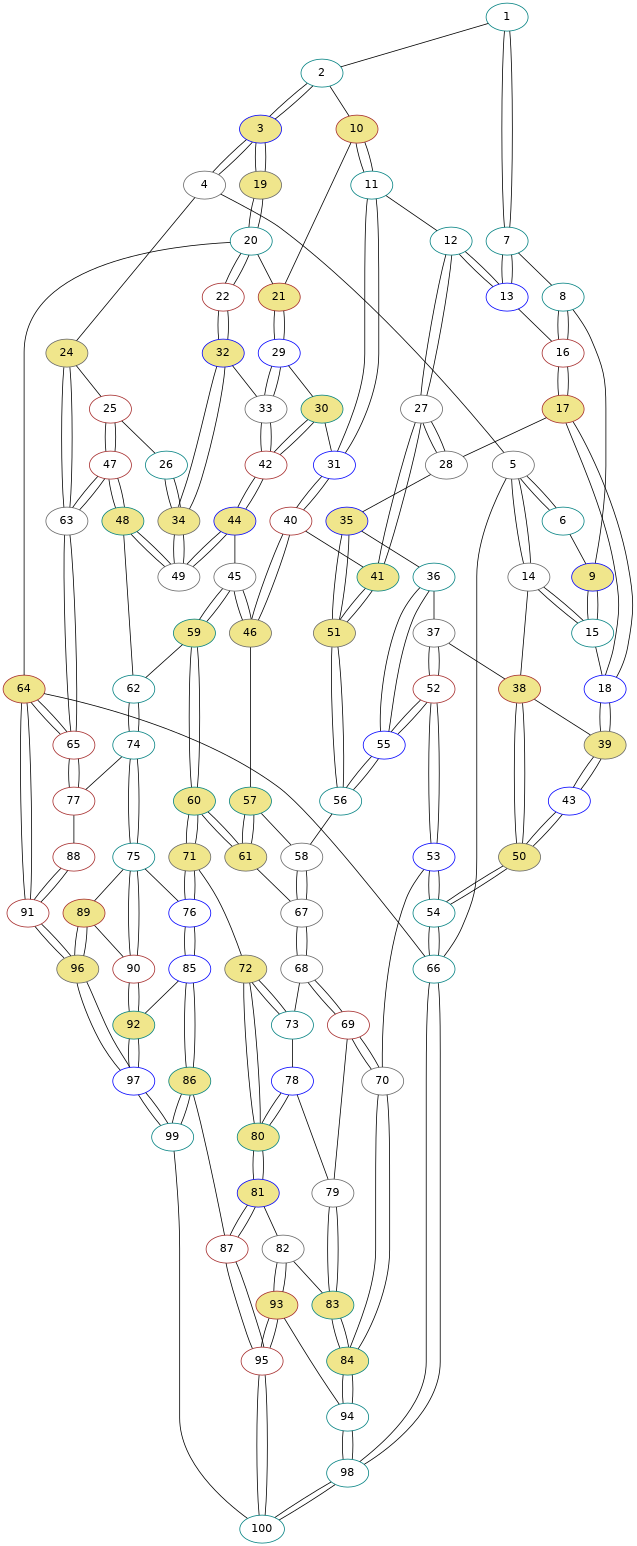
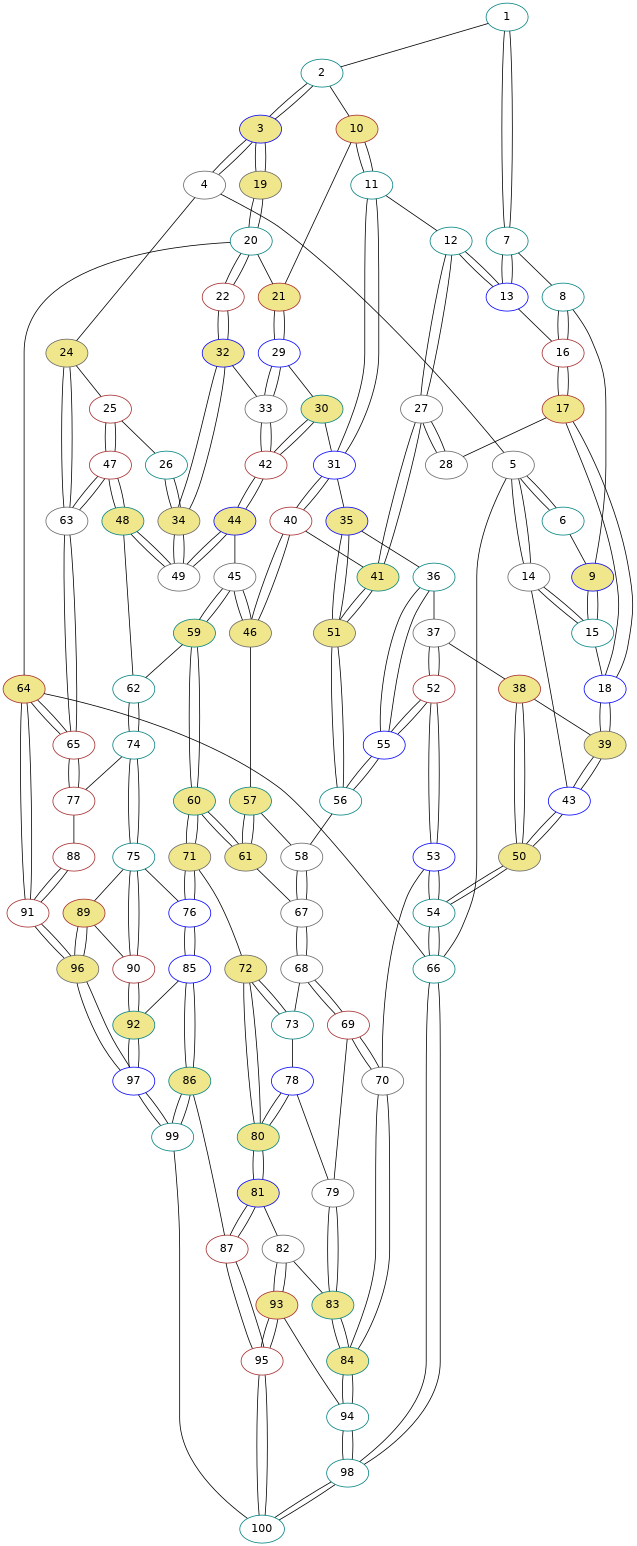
edge "28" -- "35": now "31" -- "35"
edge "14" -- "38": now "14" -- "43"
